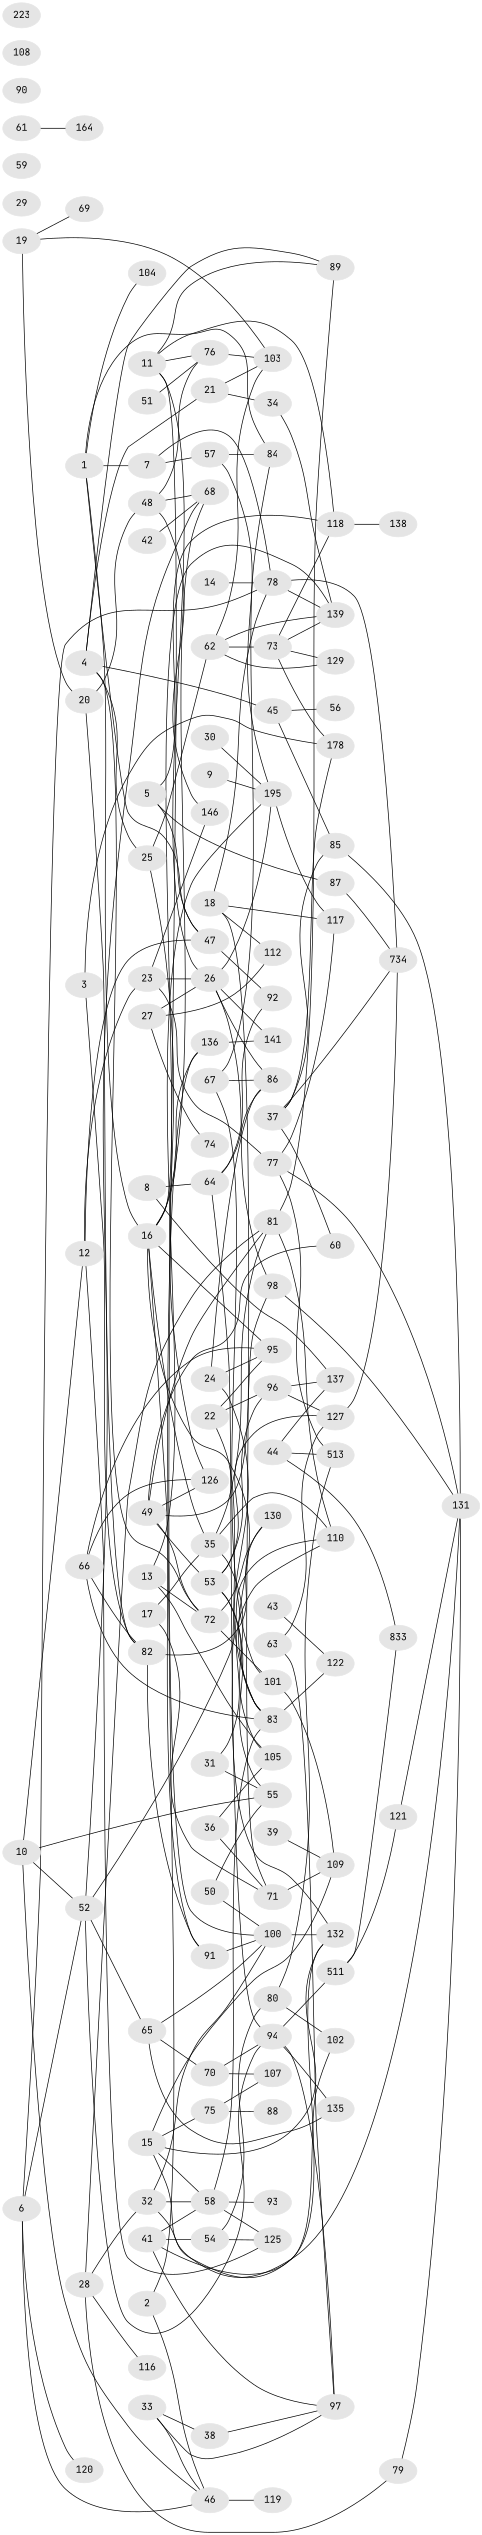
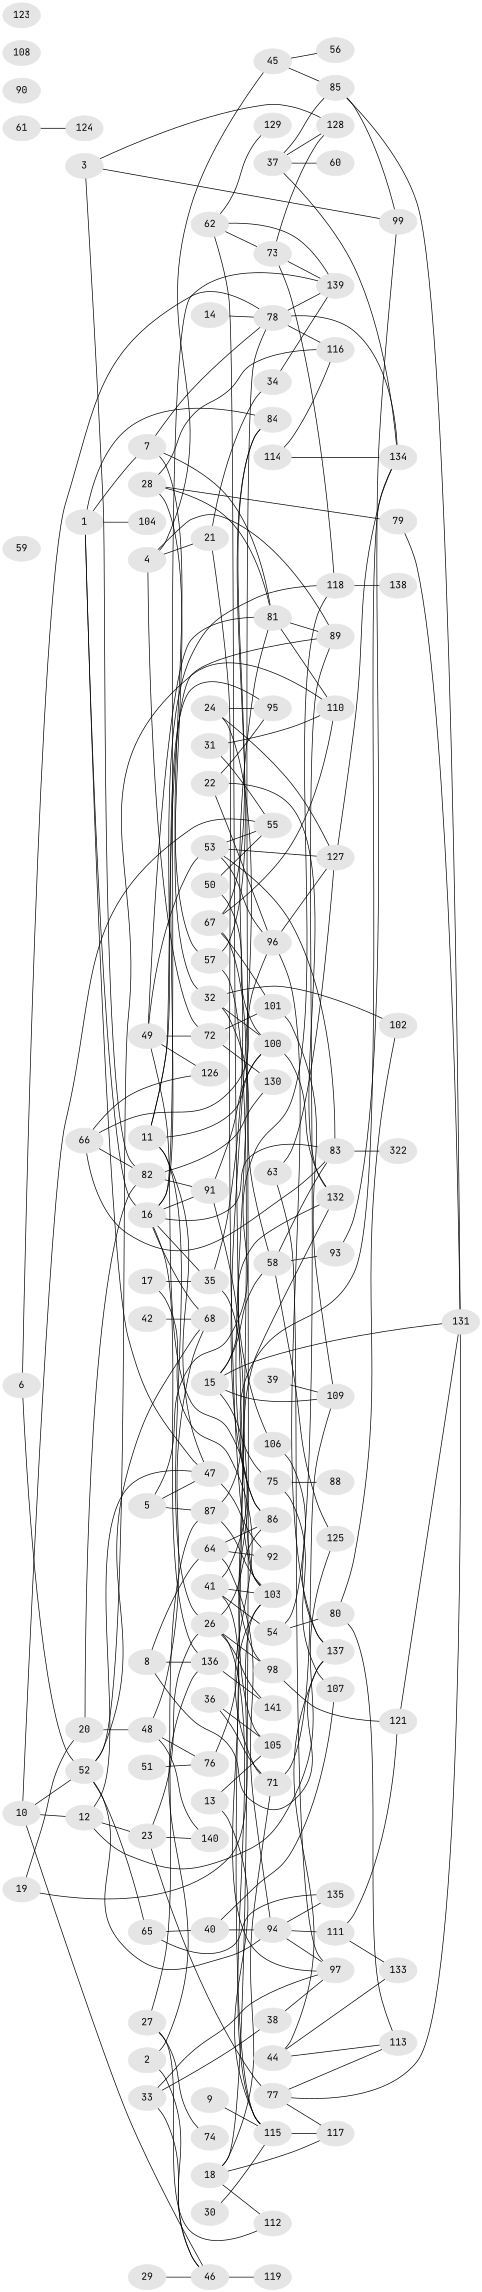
node "223": label "223" -> "123"
node "164": label "164" -> "124"
node "69": removed
node "99": added
edge "78" -- "116": added
edge "76" -- "11": now "47" -- "11"
node "114": added
edge "7" -- "81": added
edge "73" -- "129": removed
node "178": label "178" -> "128"
node "195": label "195" -> "115"
node "146": label "146" -> "140"
node "25": removed
node "734": label "734" -> "134"
edge "26" -- "27": now "87" -- "27"
edge "60" -- "49": removed
edge "98" -- "131": now "98" -- "121"
edge "95" -- "66": now "96" -- "66"
node "106": added
node "513": label "513" -> "113"
edge "110" -- "35": now "110" -- "67"
edge "24" -- "83": now "24" -- "127"
edge "87" -- "103": added
edge "13" -- "72": removed
node "43": removed
node "833": label "833" -> "133"
edge "8" -- "136": added
node "122": label "122" -> "322"
node "511": label "511" -> "111"
edge "100" -- "65": removed
node "70": label "70" -> "40"
edge "58" -- "41": now "103" -- "41"
edge "54" -- "125": now "54" -- "89"
edge "6" -- "46": now "29" -- "46"
node "120": removed
